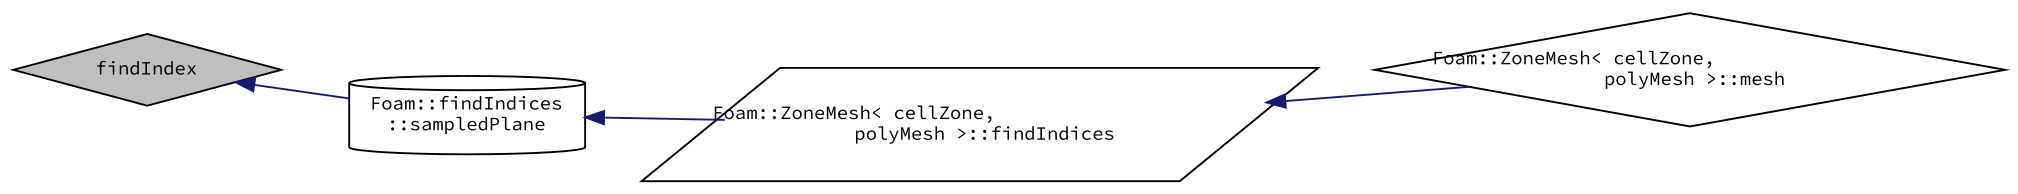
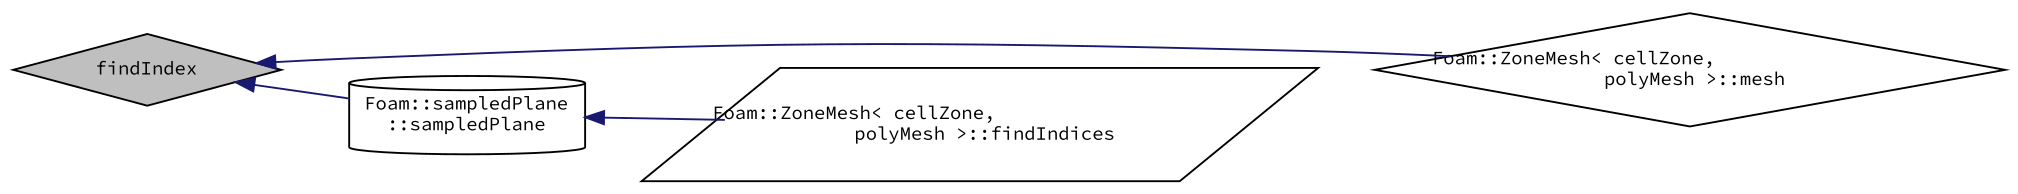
edge "Foam::ZoneMesh< cellZone, polyMesh >::mesh" -> "Foam::ZoneMesh< cellZone, polyMesh >::findIndices": now "Foam::ZoneMesh< cellZone, polyMesh >::mesh" -> "findIndex"
node "Foam::findIndices ::sampledPlane": label "Foam::findIndices ::sampledPlane" -> "Foam::sampledPlane ::sampledPlane"
